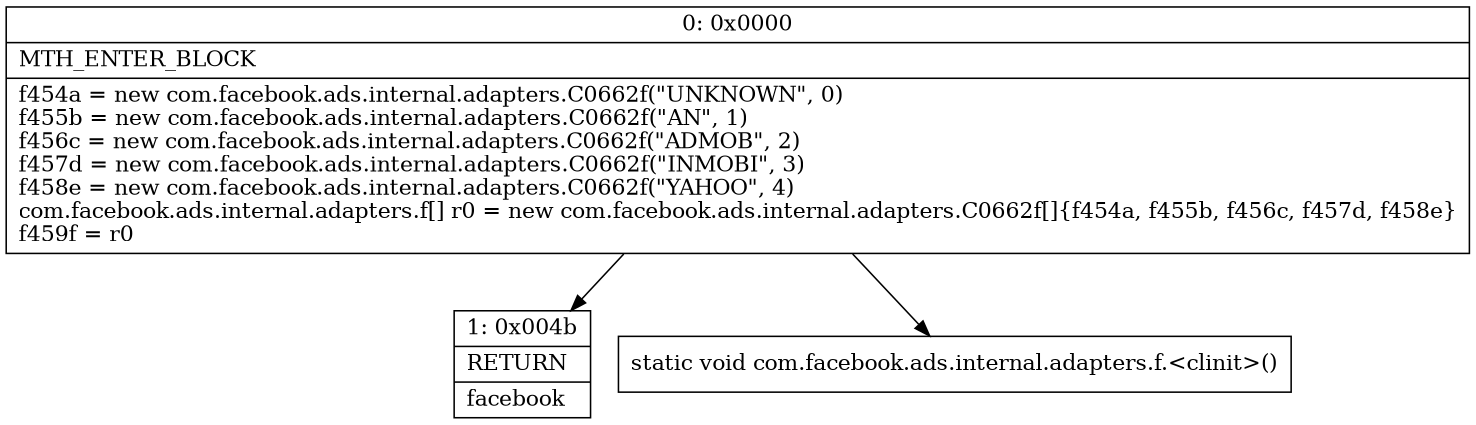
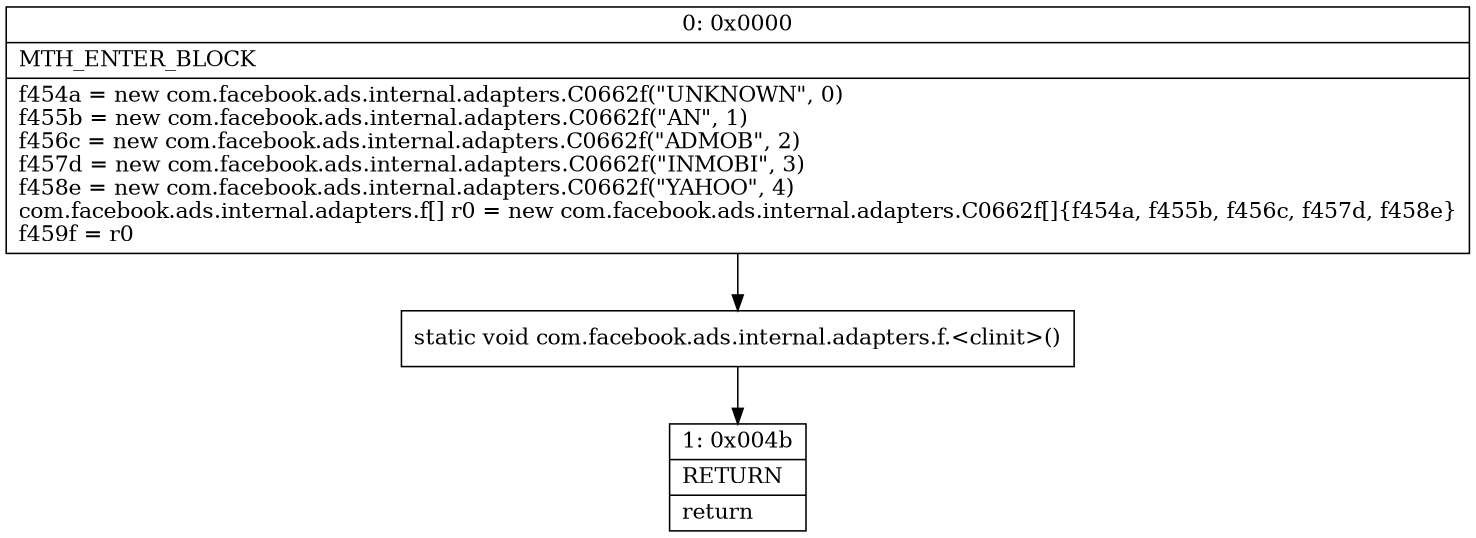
edge "0: 0x0000" -> "1: 0x004b": now "static void com.facebook.ads.internal.adapters.f.<clinit>()" -> "1: 0x004b"
node "1: 0x004b": text "facebook" -> "return"
